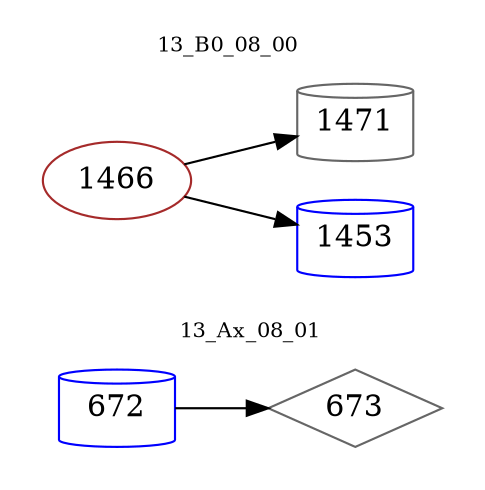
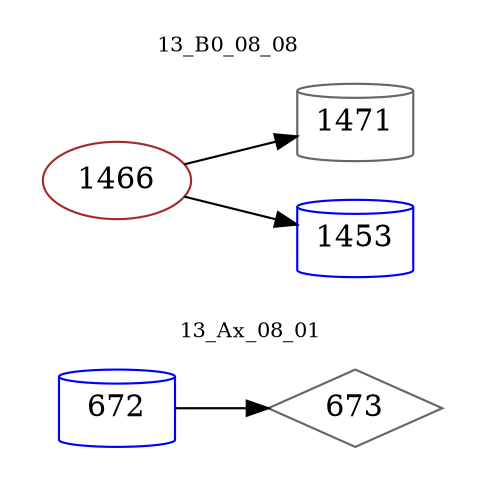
cluster "13_B0_08_00": label "13_B0_08_00" -> "13_B0_08_08"
